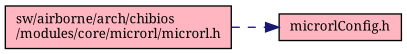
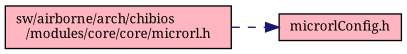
node "sw/airborne/arch/chibios /modules/core/microrl/microrl.h": label "sw/airborne/arch/chibios /modules/core/microrl/microrl.h" -> "sw/airborne/arch/chibios /modules/core/core/microrl.h"
